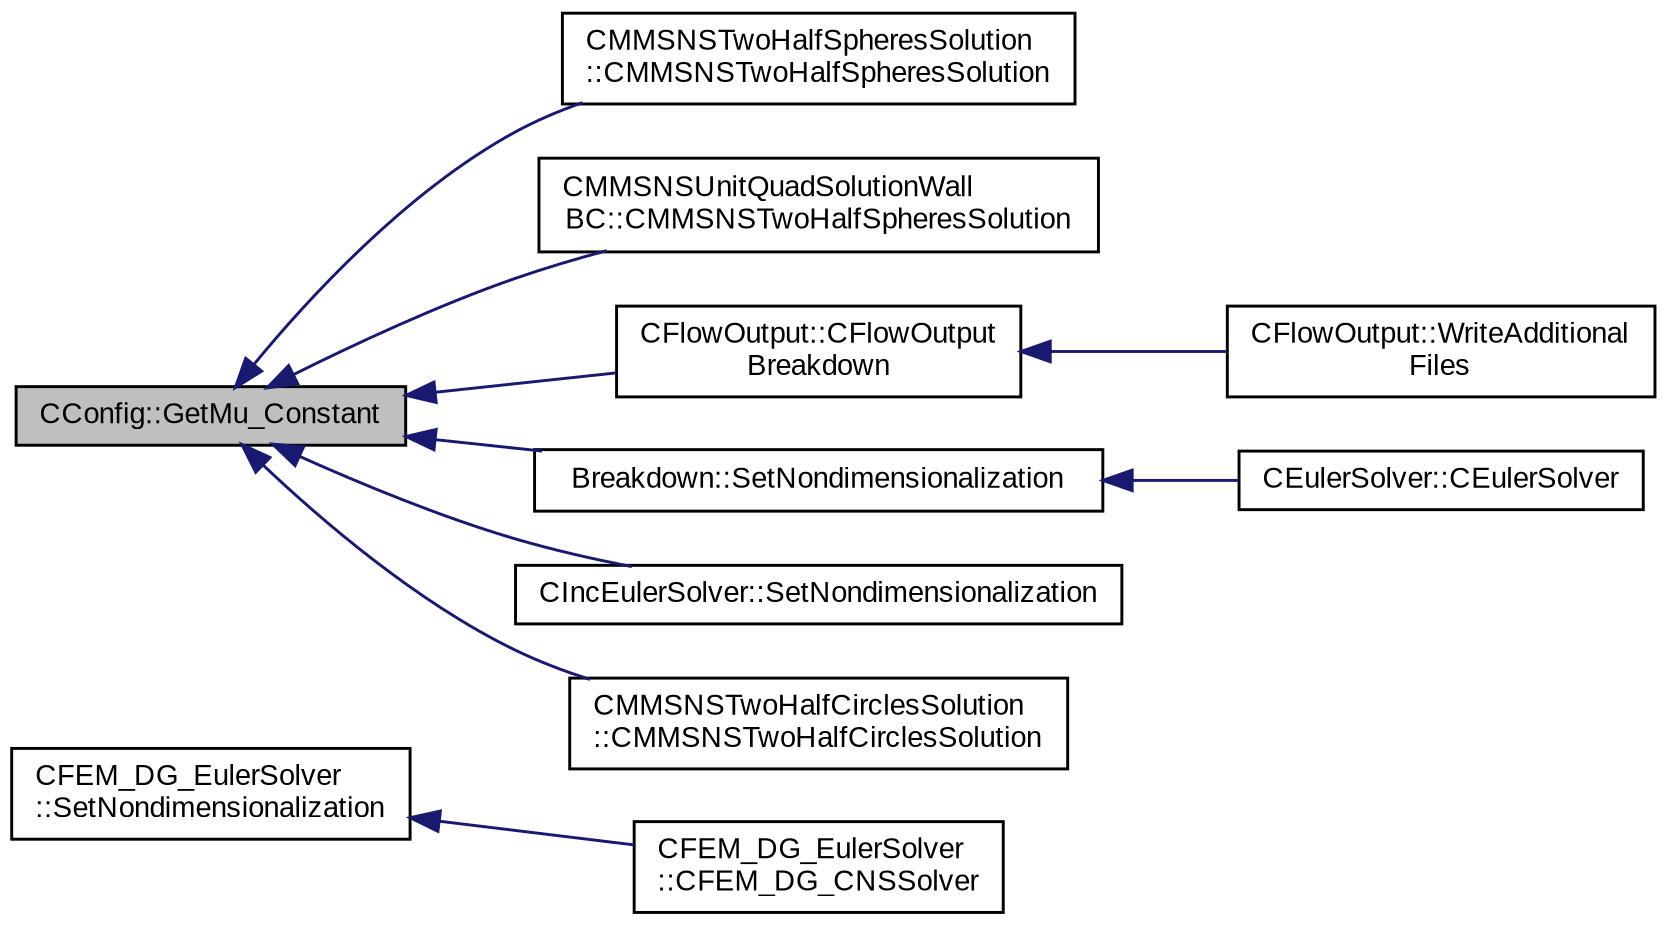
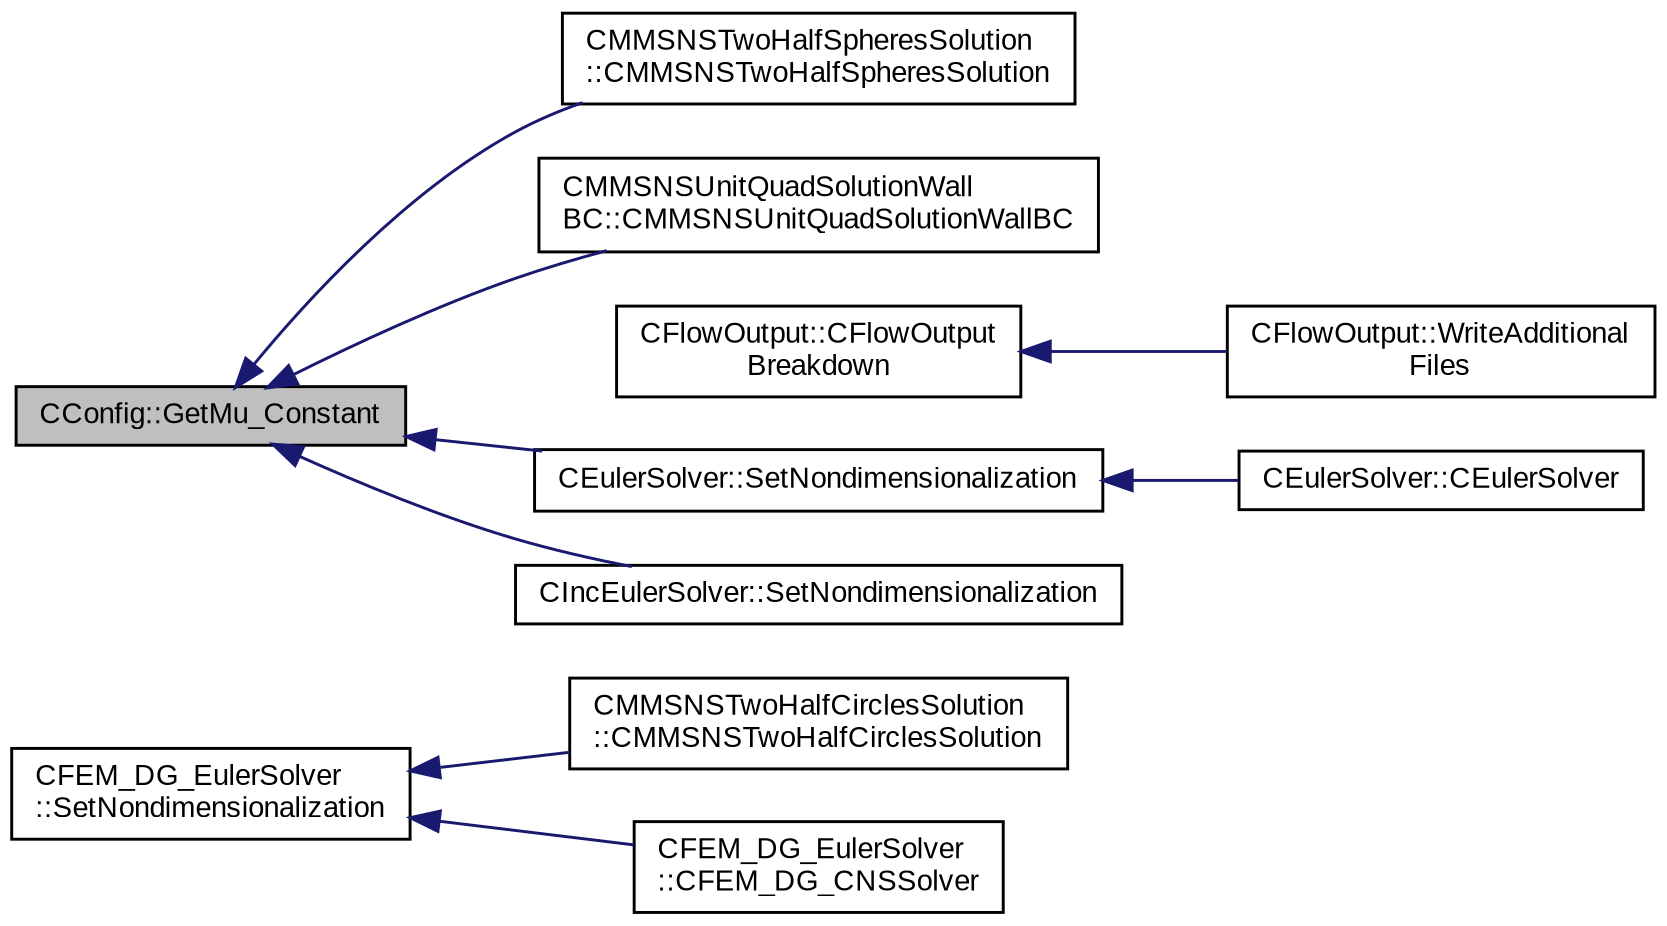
node "CMMSNSUnitQuadSolutionWall BC::CMMSNSTwoHalfSpheresSolution": label "CMMSNSUnitQuadSolutionWall BC::CMMSNSTwoHalfSpheresSolution" -> "CMMSNSUnitQuadSolutionWall BC::CMMSNSUnitQuadSolutionWallBC"
edge "CFlowOutput::CFlowOutput Breakdown" -> "CConfig::GetMu_Constant": removed
node "Breakdown::SetNondimensionalization": label "Breakdown::SetNondimensionalization" -> "CEulerSolver::SetNondimensionalization"
edge "CMMSNSTwoHalfCirclesSolution ::CMMSNSTwoHalfCirclesSolution" -> "CConfig::GetMu_Constant": now "CMMSNSTwoHalfCirclesSolution ::CMMSNSTwoHalfCirclesSolution" -> "CFEM_DG_EulerSolver ::SetNondimensionalization"
